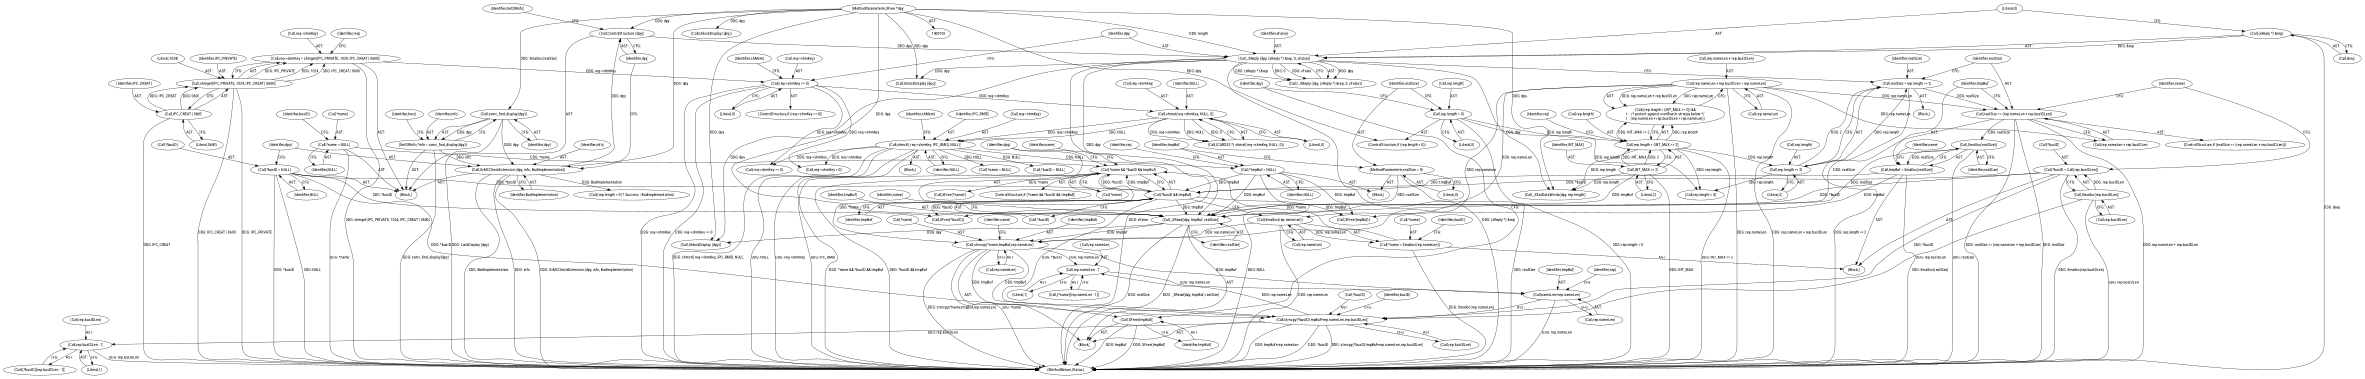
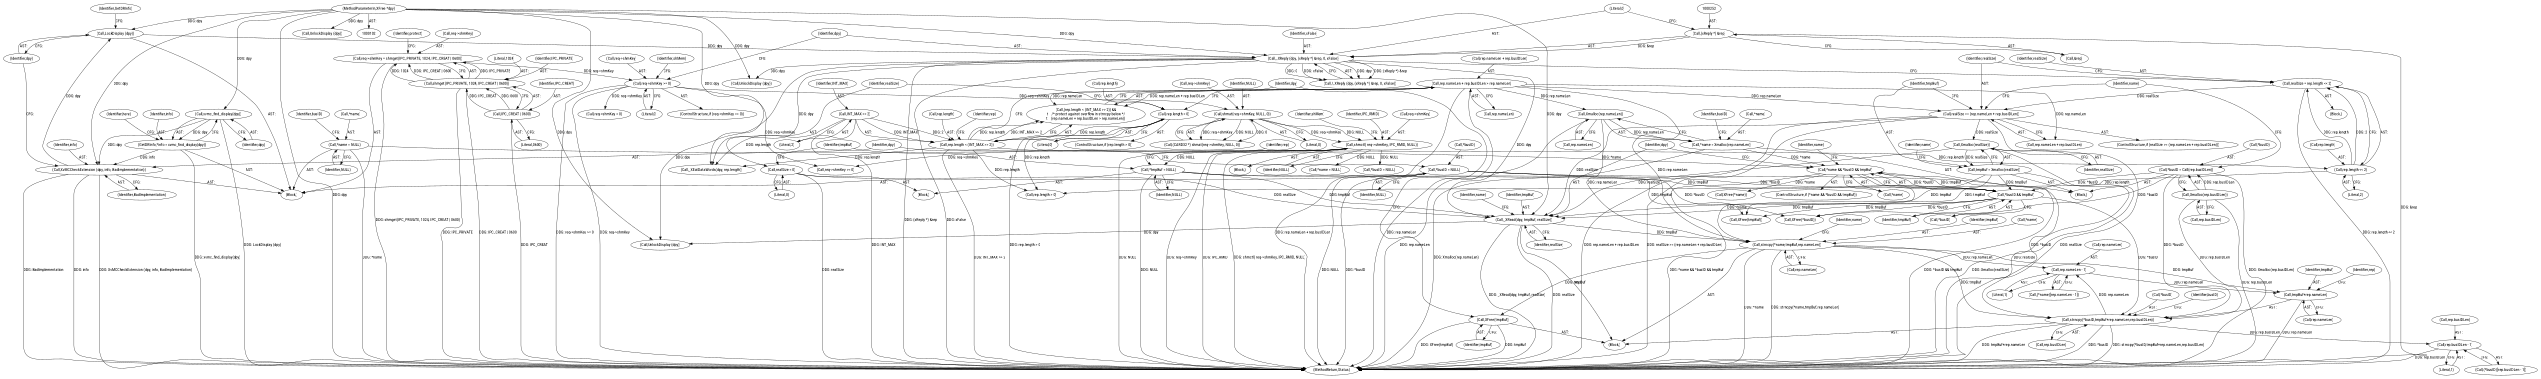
node "1000252": added
node "(Identifier,req)": label "(Identifier,req)" -> "(Identifier,protect)"
node "(Call,ControlStructure (dpy))": label "(Call,ControlStructure (dpy))" -> "(Call,LockDisplay (dpy))"
edge "(MethodParameterIn,XFree *dpy)" -> "(Call,_XReply (dpy, (xReply *) &rep, 0, xFalse))": label "DDG: length" -> "DDG: dpy"
edge "(MethodParameterIn,XFree *dpy)" -> "(Call,xvmc_find_display(dpy))": label "DDG: Xmalloc(realSize)" -> "DDG: dpy"
edge "(MethodParameterIn,XFree *dpy)" -> "(ControlStructure,if (rep.length > 0))": now "(MethodParameterIn,XFree *dpy)" -> "(MethodReturn,Status)"
edge "(Call,shmctl( req->shmKey, IPC_RMID, NULL))" -> "(Call,req->shmKey > 0)": removed, label "DDG: req->shmKey"
edge "(Call,rep.length < (INT_MAX >> 2))" -> "(Call,INT_MAX >> 2)": now "(Call,rep.length < (INT_MAX >> 2))" -> "(Call,rep.nameLen + rep.busIDLen > rep.nameLen)"
node "(MethodParameterIn,realSize = 0)": label "(MethodParameterIn,realSize = 0)" -> "(Call,realSize = 0)"
node "(Call,(rep.length > 0) ? Success : BadImplementation)": removed
edge "(Call,INT_MAX >> 2)" -> "(Call,_XRead(dpy, tmpBuf, realSize))": now "(Call,tmpBuf = Xmalloc(realSize))" -> "(Call,_XRead(dpy, tmpBuf, realSize))"
edge "(Call,*busID && tmpBuf)" -> "(Call,Xmalloc(rep.nameLen))": now "(Call,*name = Xmalloc(rep.nameLen))" -> "(Call,Xmalloc(rep.nameLen))"
node "(Call,nameLen+rep.nameLen)": label "(Call,nameLen+rep.nameLen)" -> "(Call,tmpBuf+rep.nameLen)"
